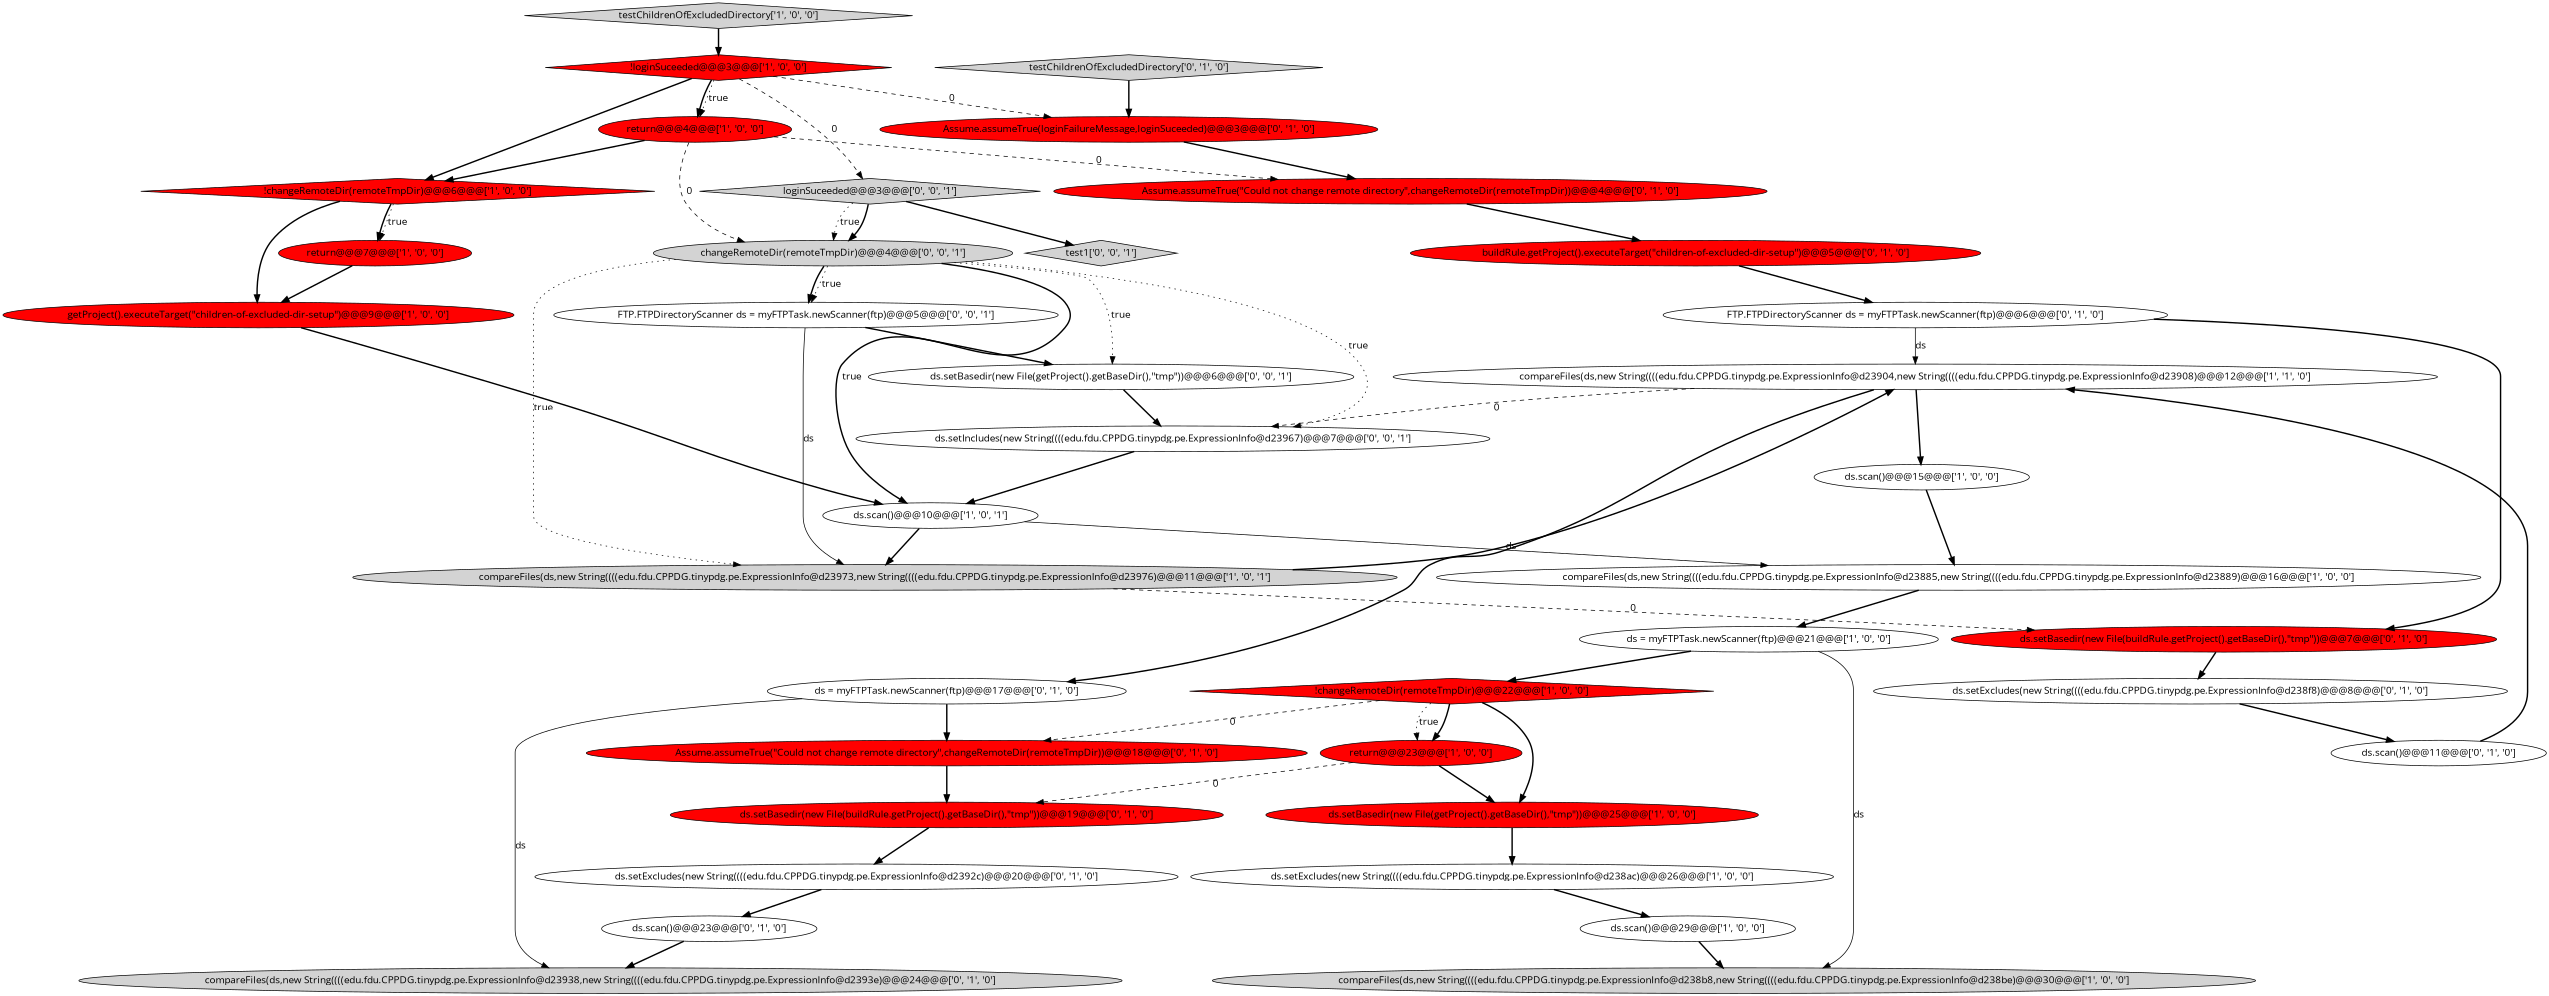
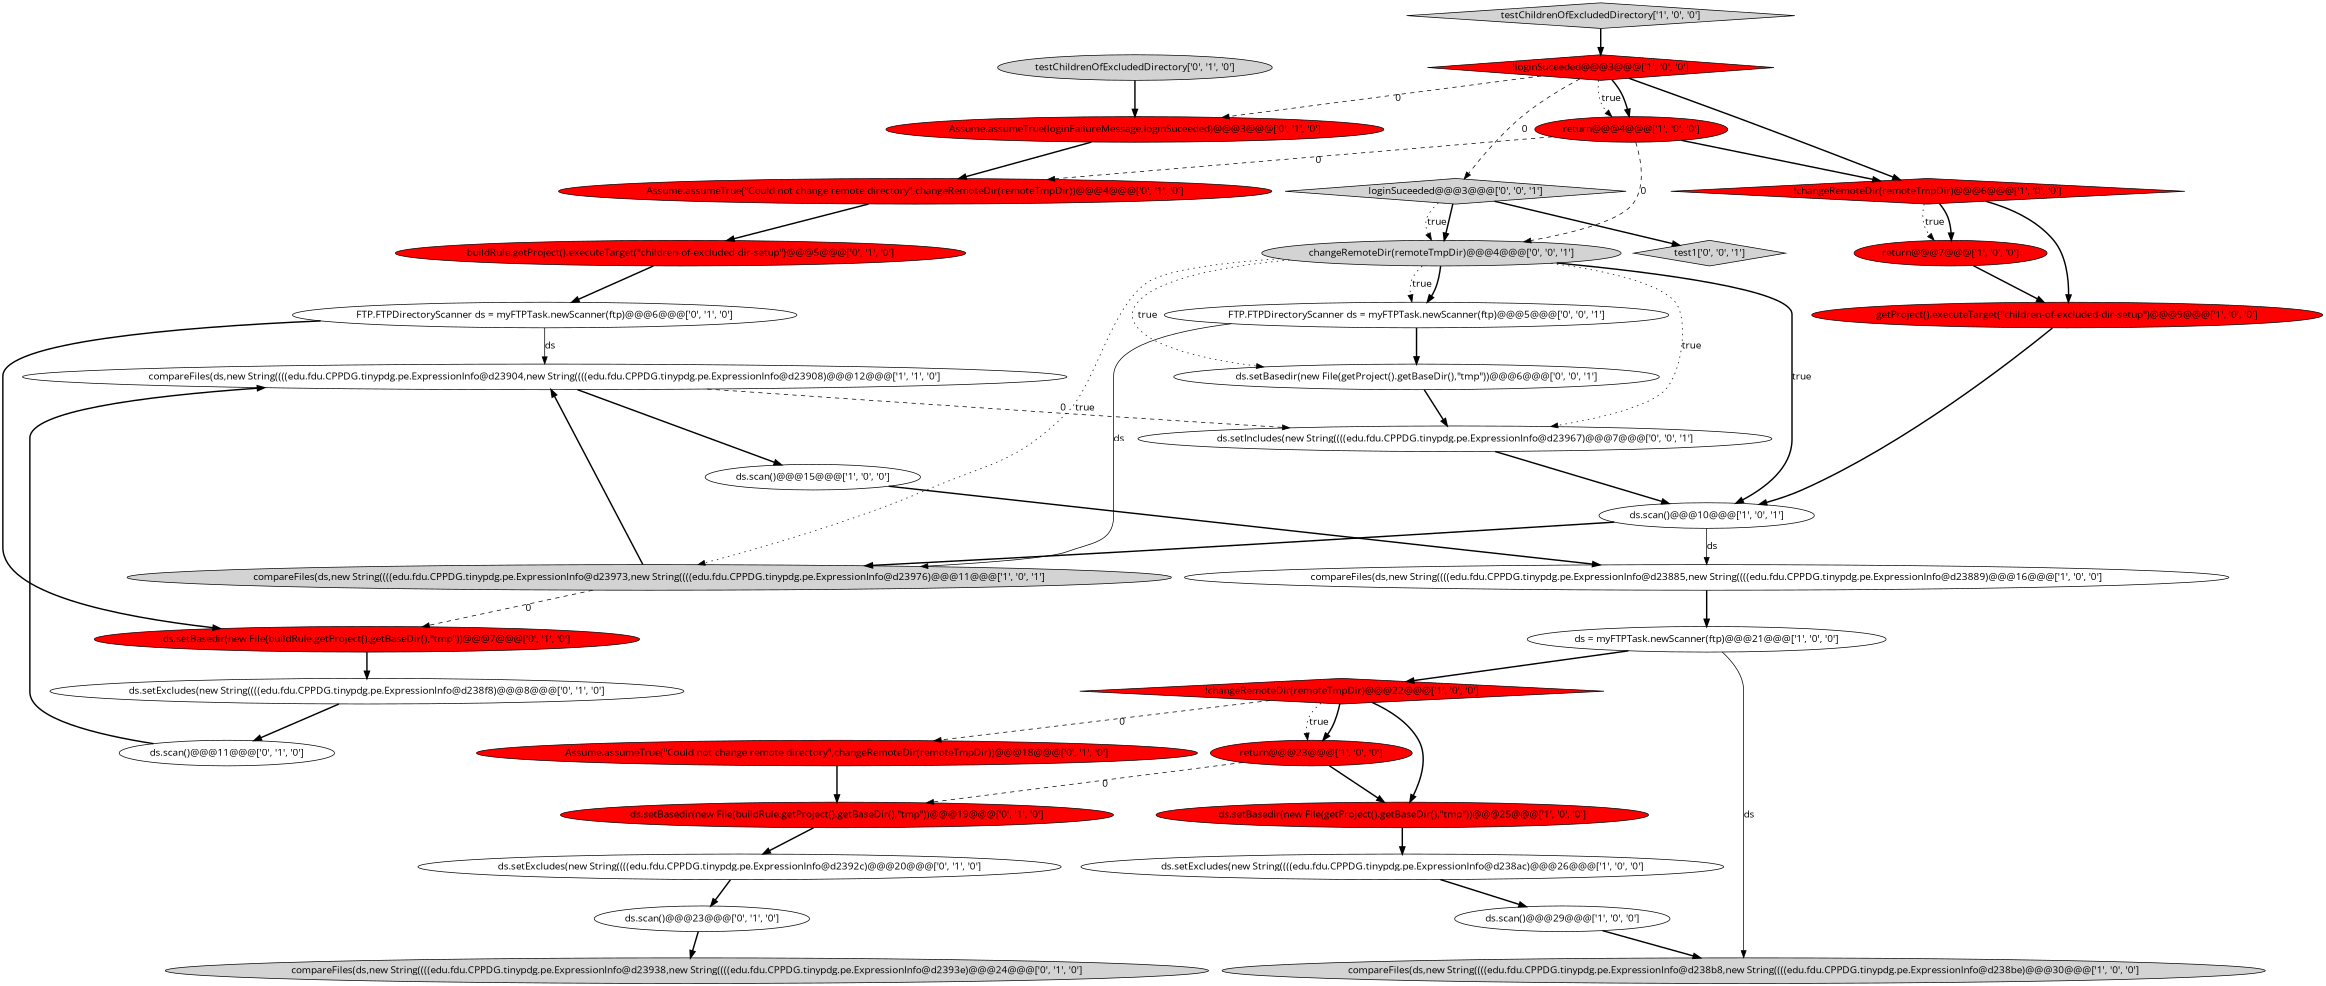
node "testChildrenOfExcludedDirectory['0', '1', '0']": shape diamond -> ellipse
node "ds = myFTPTask.newScanner(ftp)@@@17@@@['0', '1', '0']": removed
